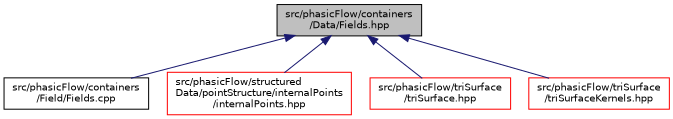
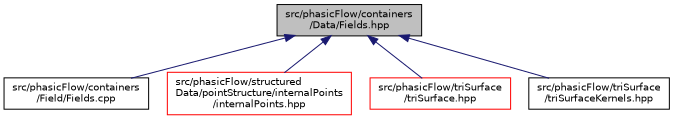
node "src/phasicFlow/triSurface /triSurfaceKernels.hpp": color red -> black
